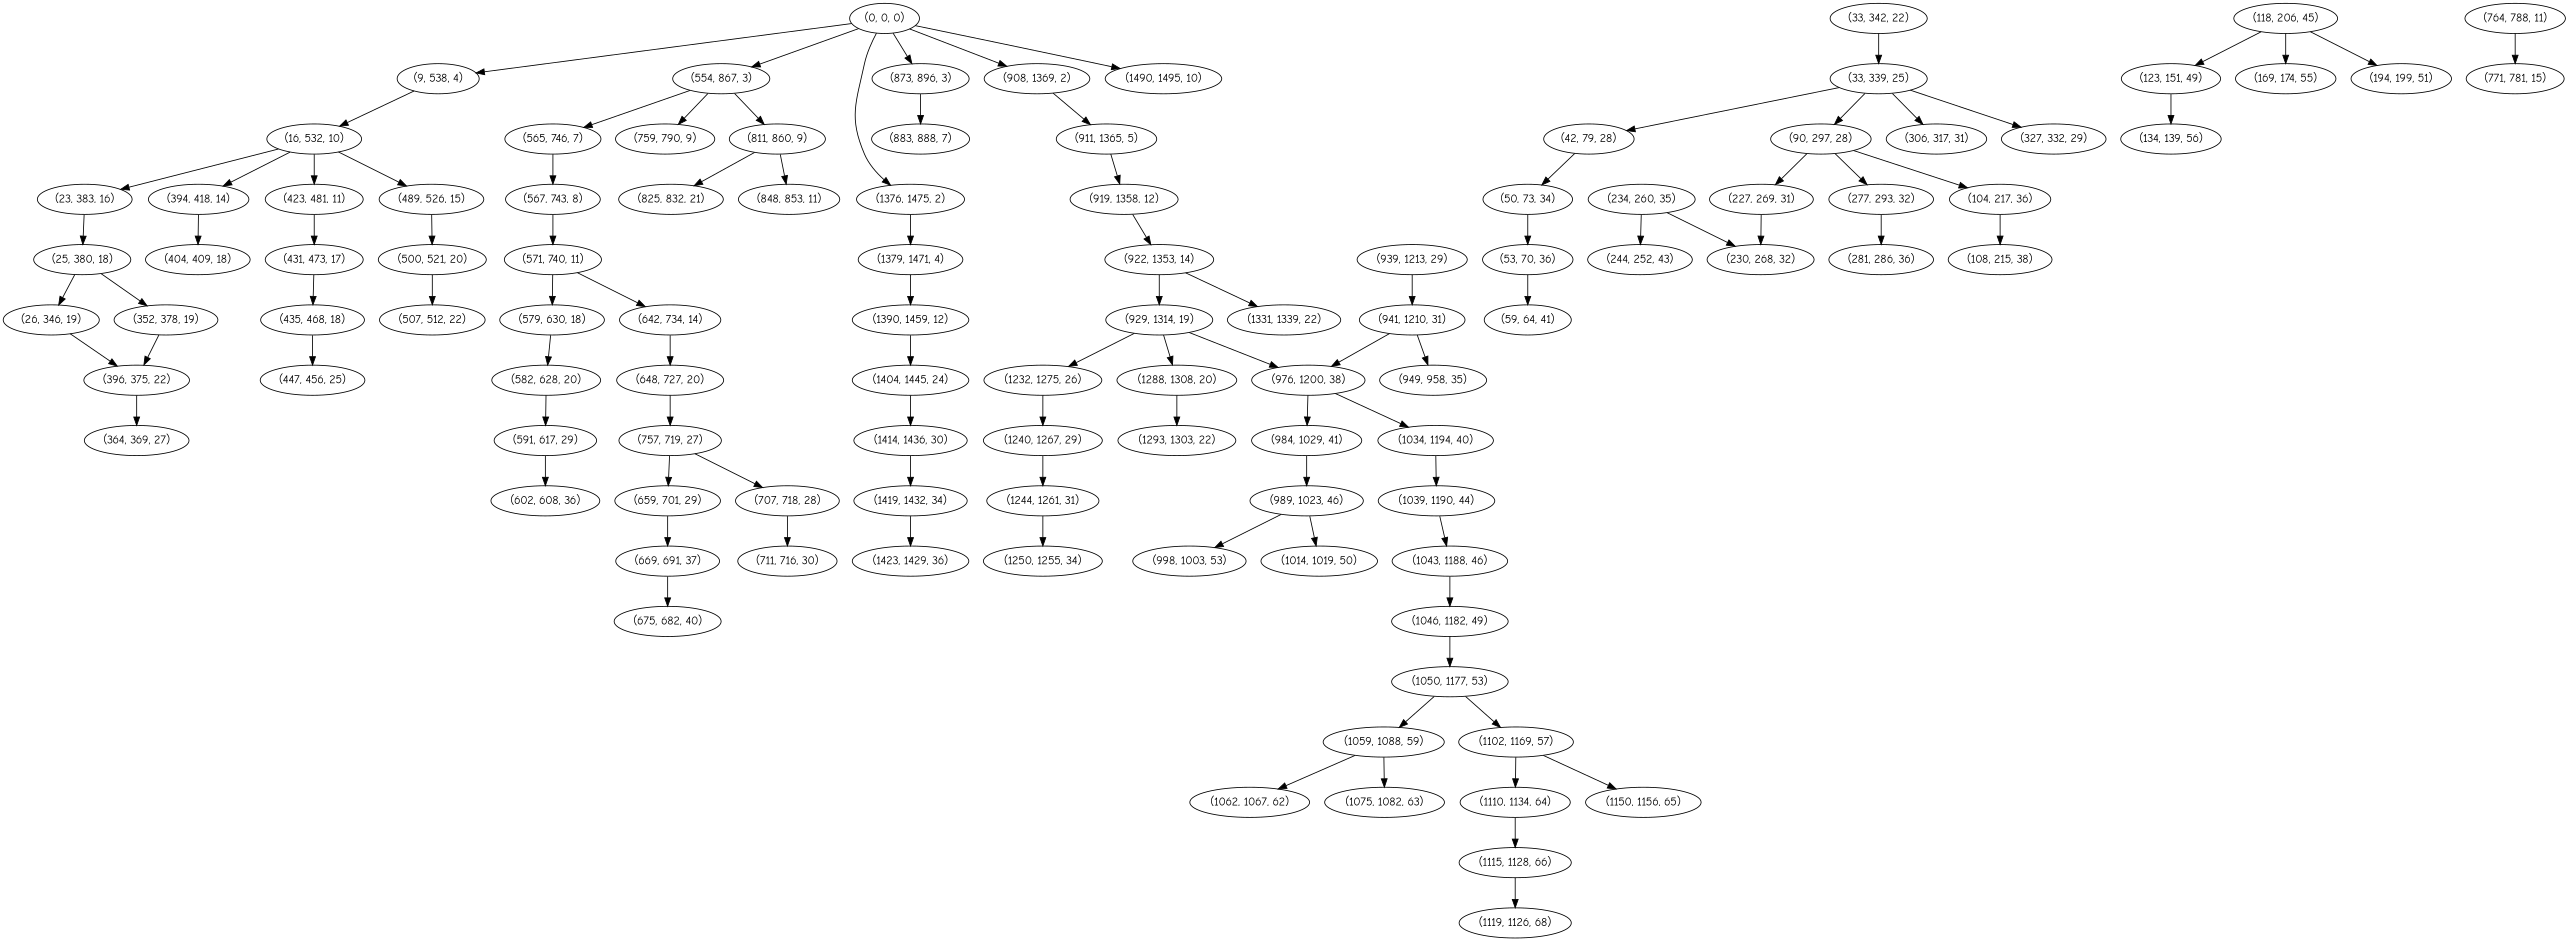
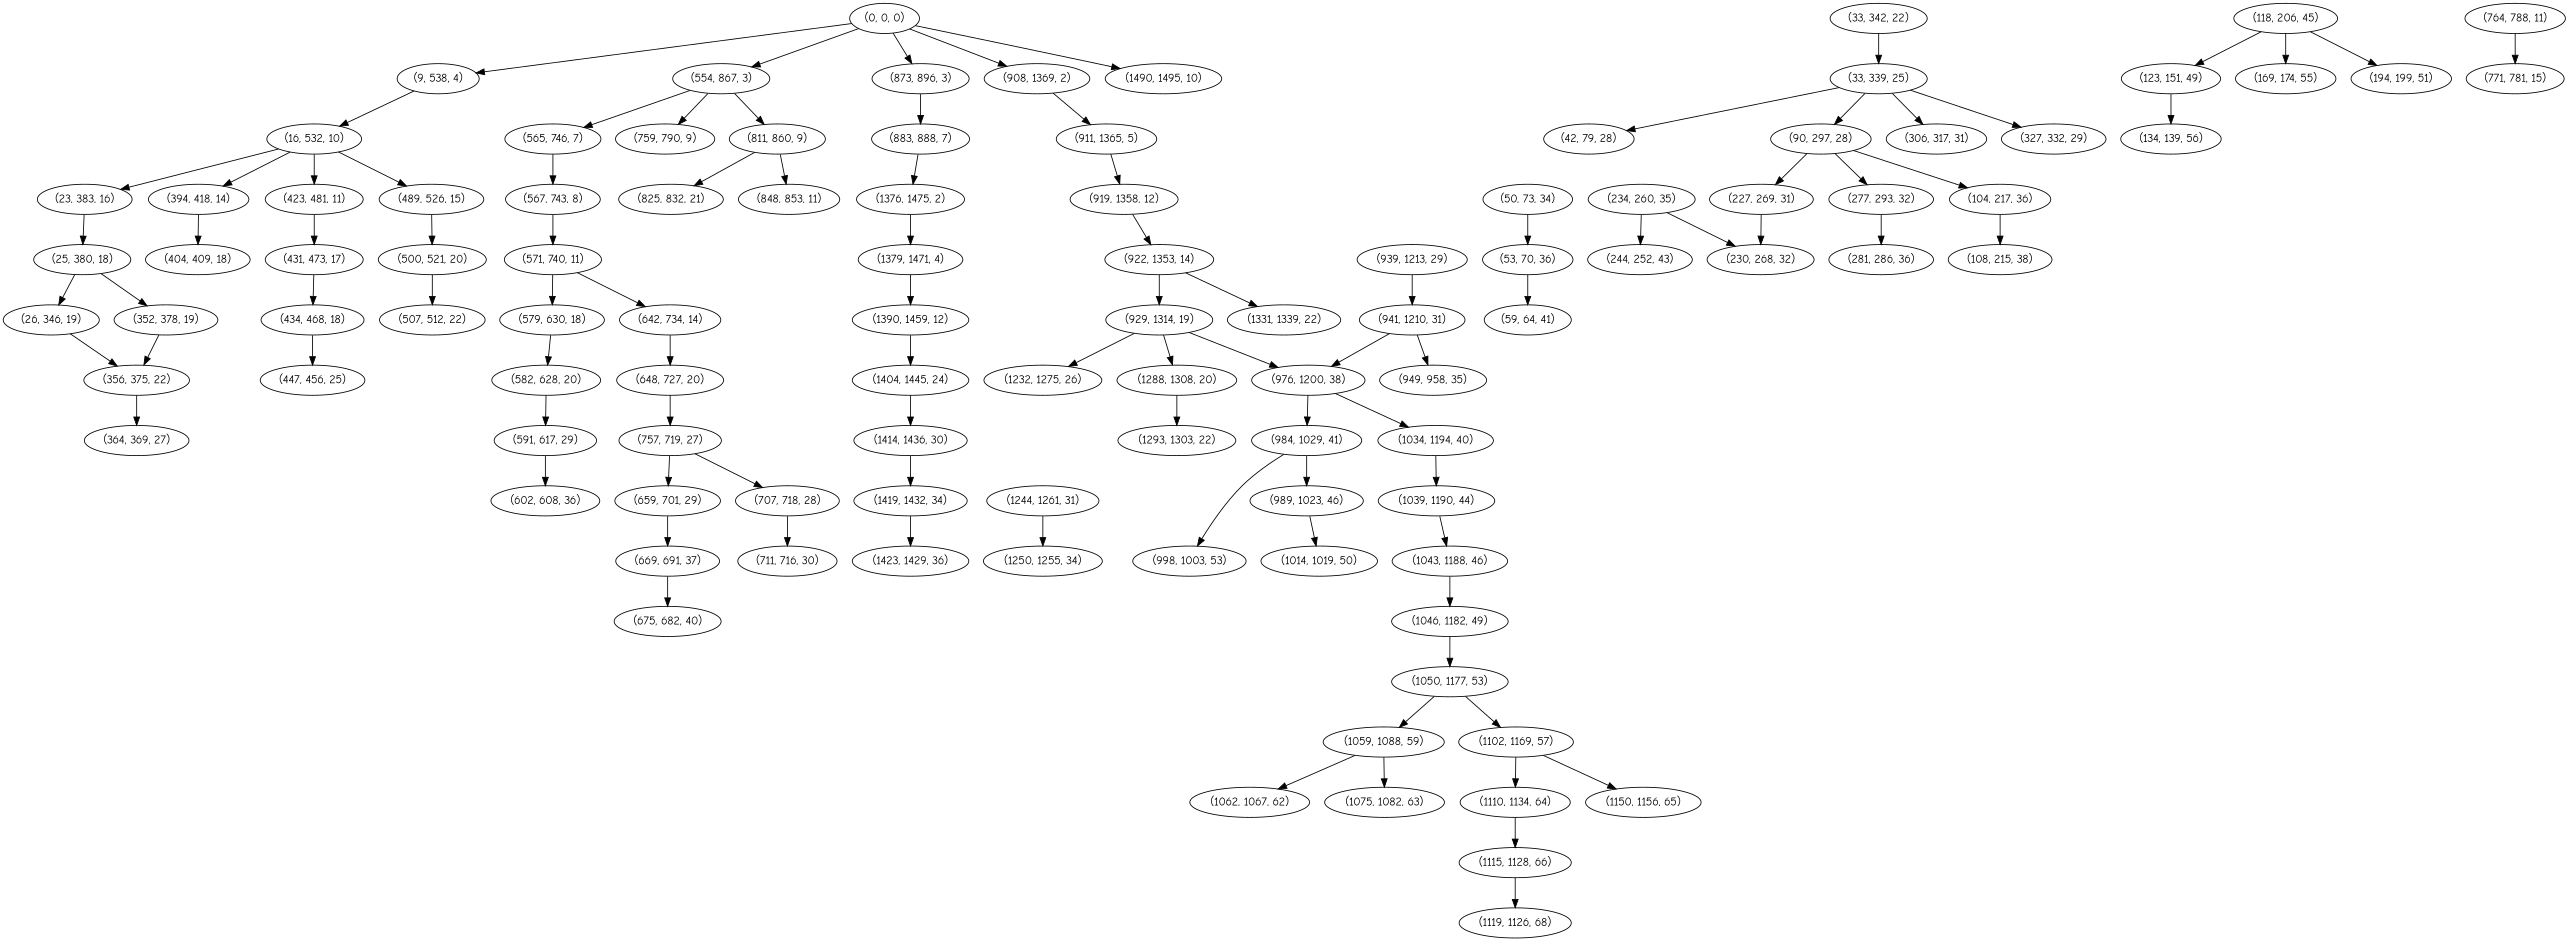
edge "(0, 0, 0)" -> "(1376, 1475, 2)": now "(883, 888, 7)" -> "(1376, 1475, 2)"
edge "(42, 79, 28)" -> "(50, 73, 34)": removed
node "(435, 468, 18)": label "(435, 468, 18)" -> "(434, 468, 18)"
node "(396, 375, 22)": label "(396, 375, 22)" -> "(356, 375, 22)"
node "(1240, 1267, 29)": removed
edge "(989, 1023, 46)" -> "(998, 1003, 53)": now "(984, 1029, 41)" -> "(998, 1003, 53)"
